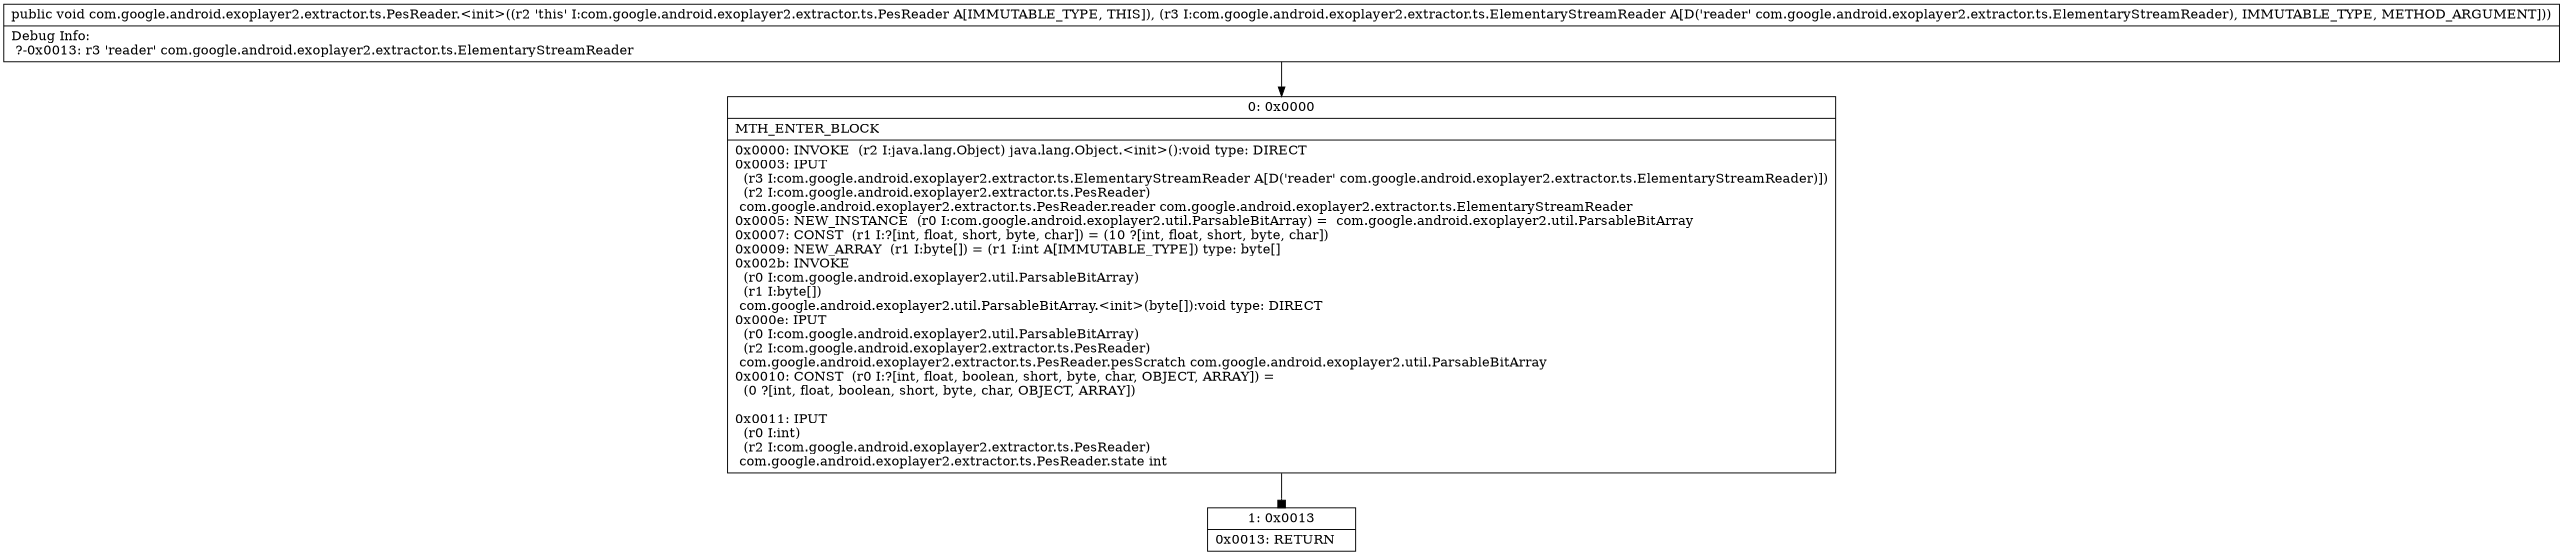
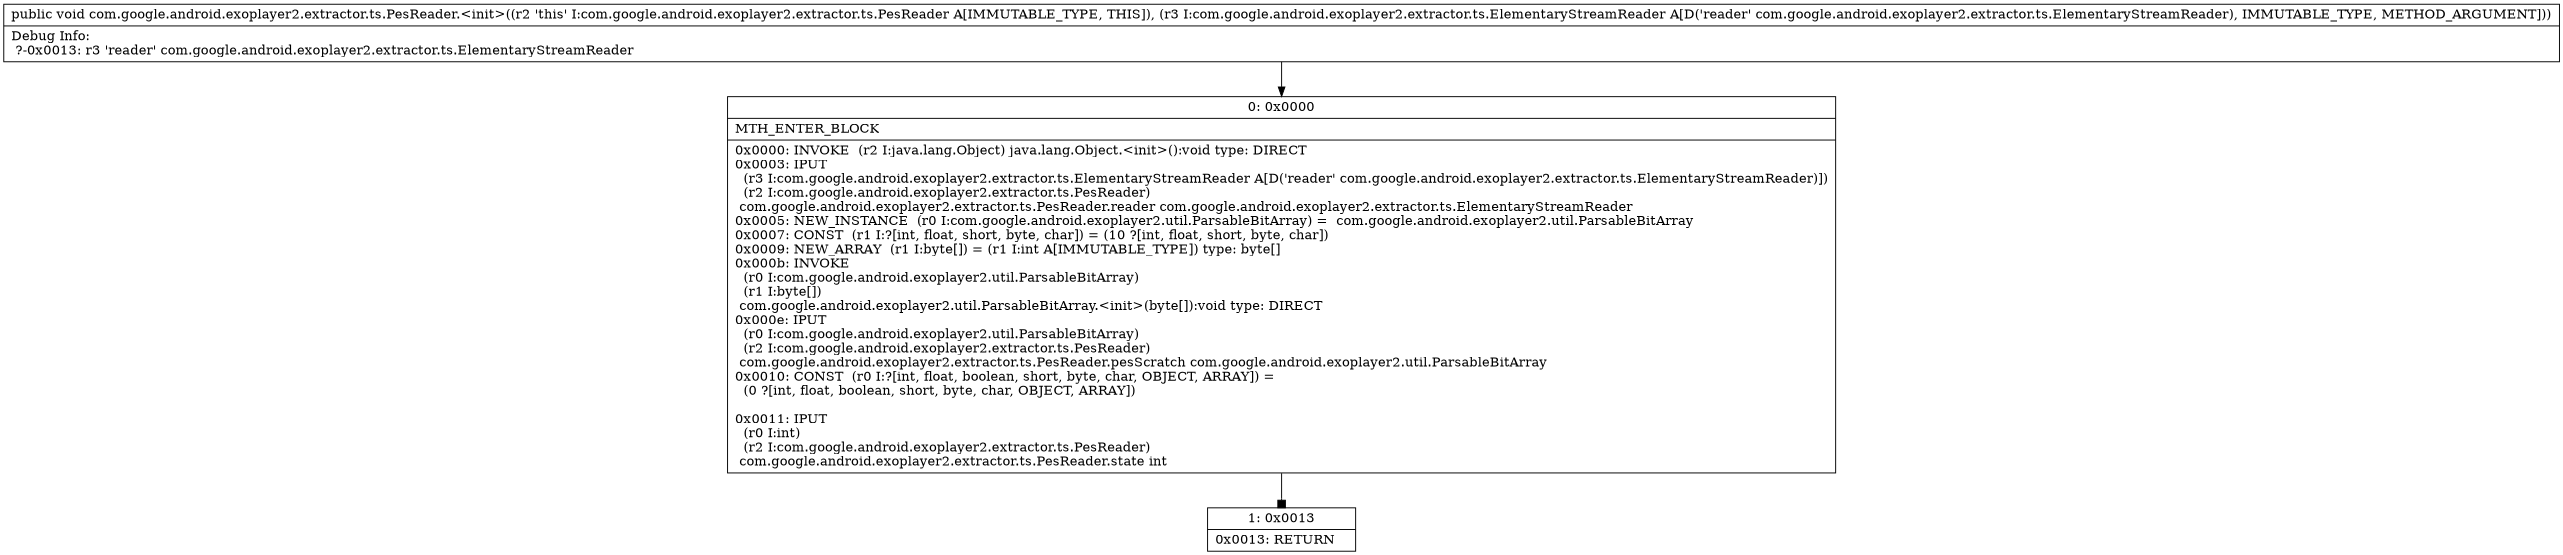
node "0: 0x0000": text "0x002b: INVOKE" -> "0x000b: INVOKE"
